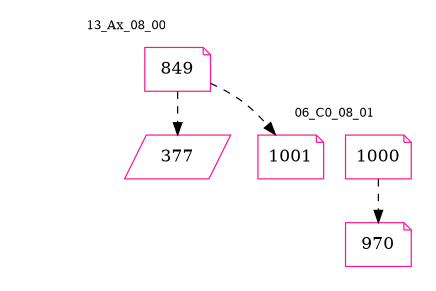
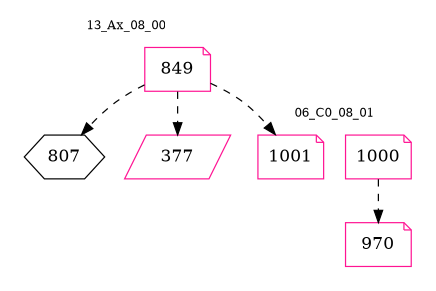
node "807": added
